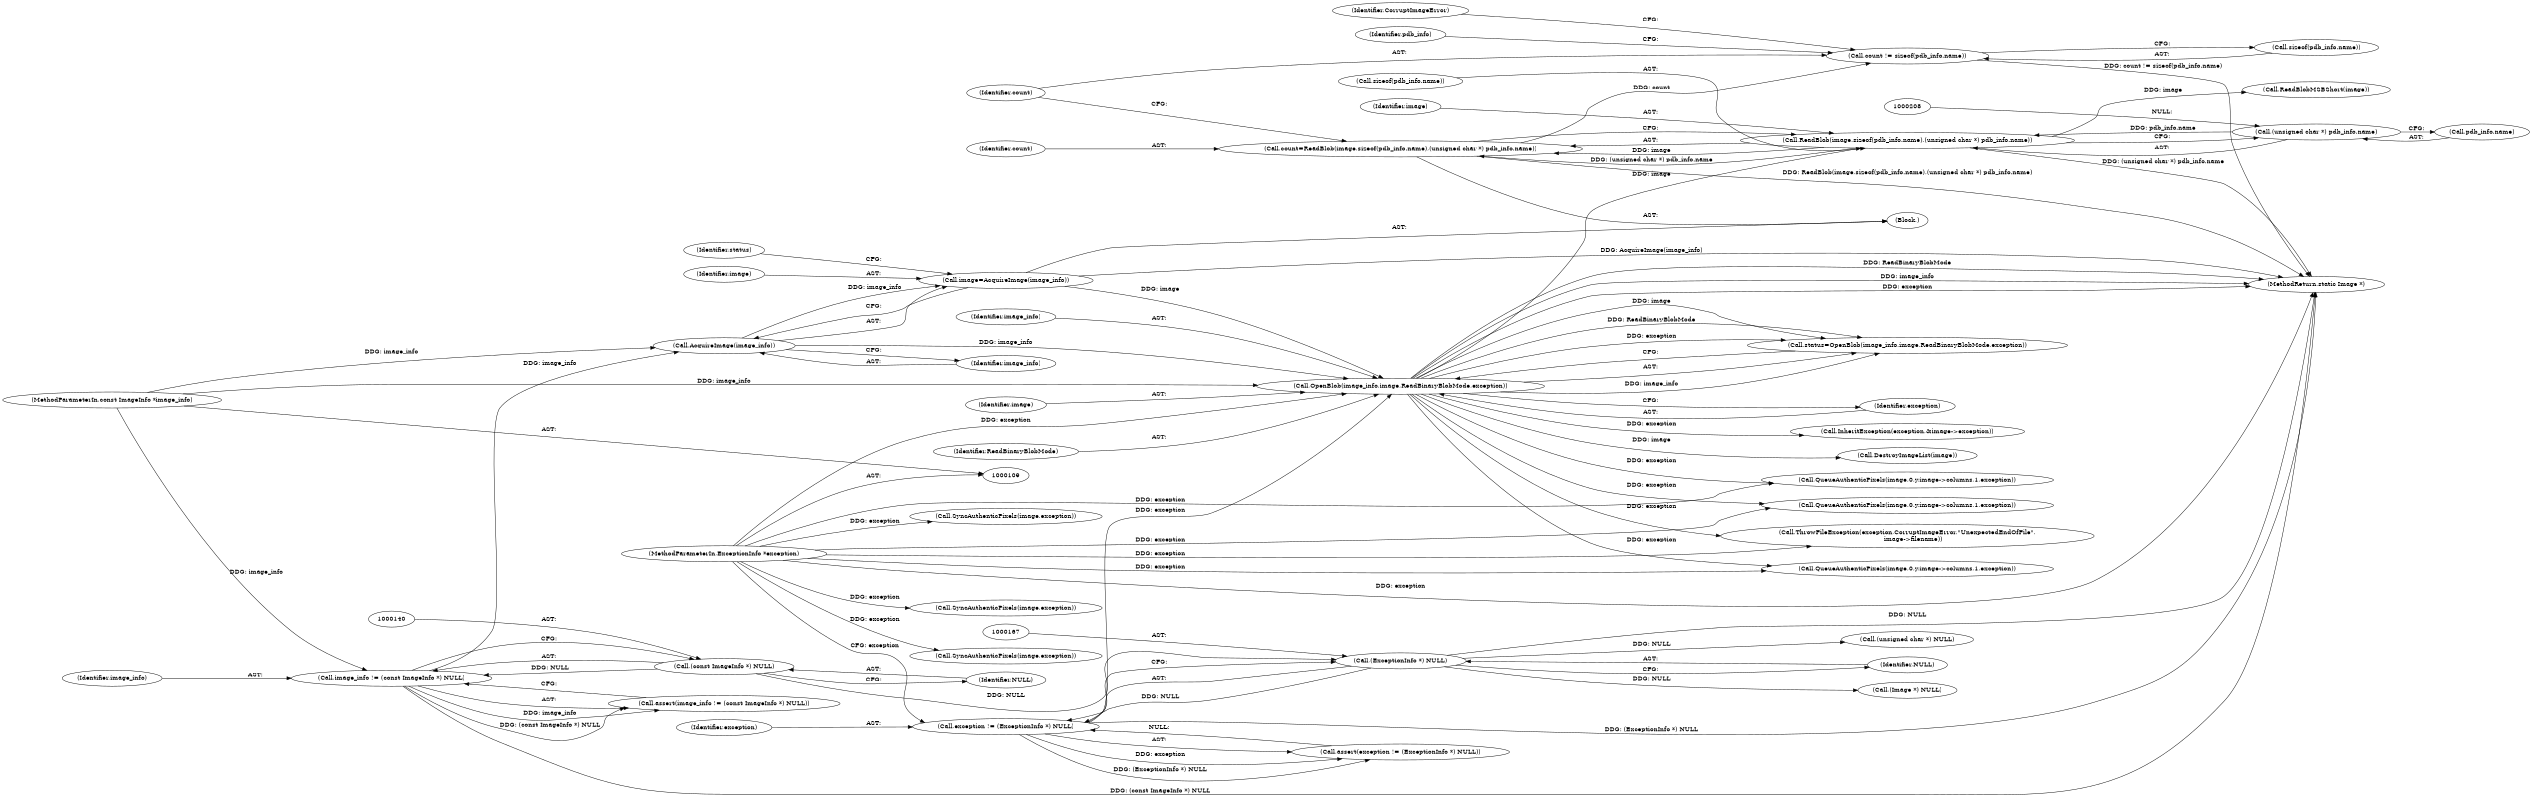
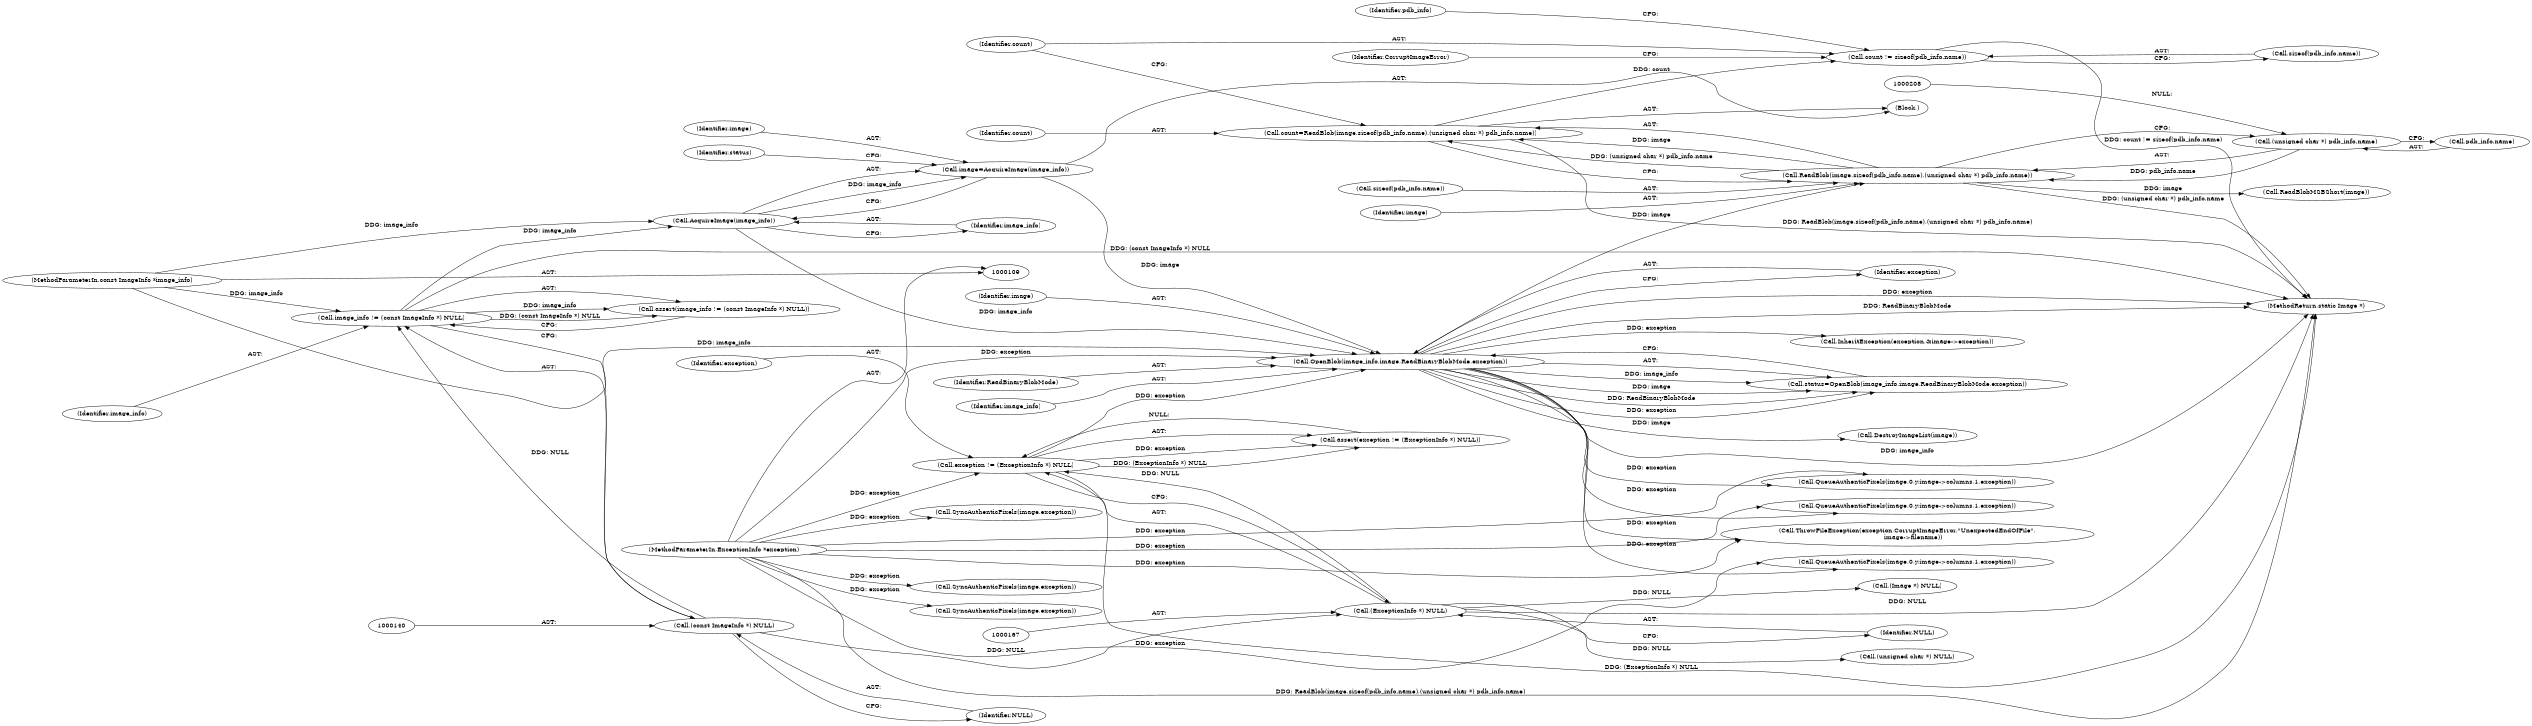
edge "(Call,image=AcquireImage(image_info))" -> "(MethodReturn,static Image *)": removed, label "DDG: AcquireImage(image_info)"
edge "(MethodParameterIn,ExceptionInfo *exception)" -> "(MethodReturn,static Image *)": label "DDG: exception" -> "DDG: ReadBlob(image,sizeof(pdb_info.name),(unsigned char *) pdb_info.name)"
edge "(MethodParameterIn,ExceptionInfo *exception)" -> "(Call,exception != (ExceptionInfo *) NULL)": label "CFG: exception" -> "DDG: exception"
